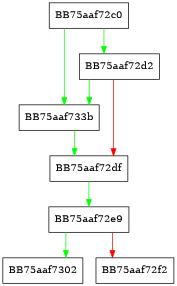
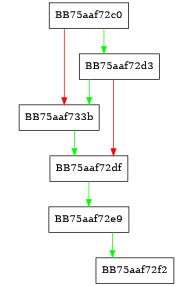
edge "BB75aaf72c0" -> "BB75aaf733b": color green -> red
node "BB75aaf72d2": label "BB75aaf72d2" -> "BB75aaf72d3"
edge "BB75aaf72e9" -> "BB75aaf72f2": color red -> green
node "BB75aaf7302": removed
